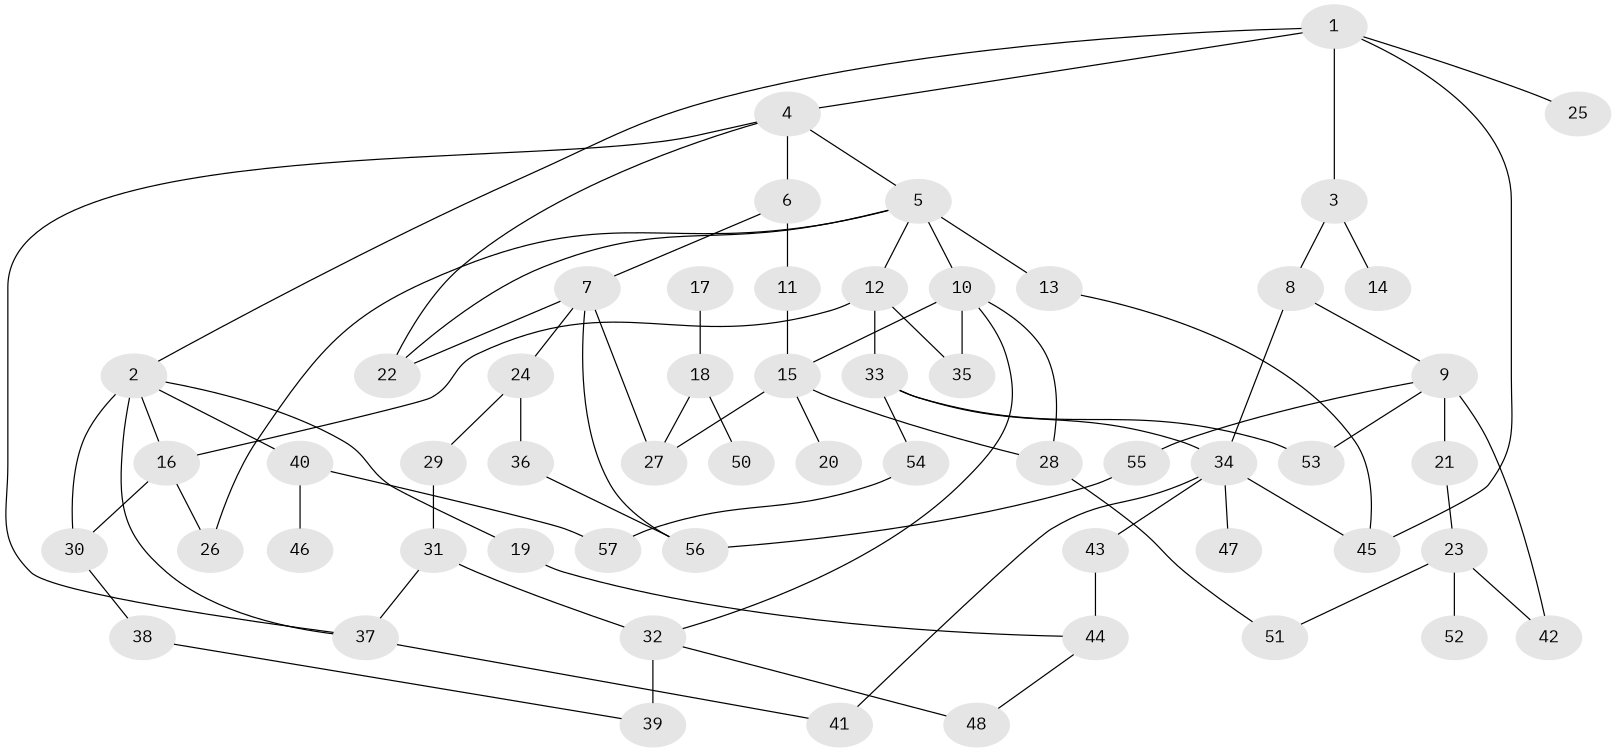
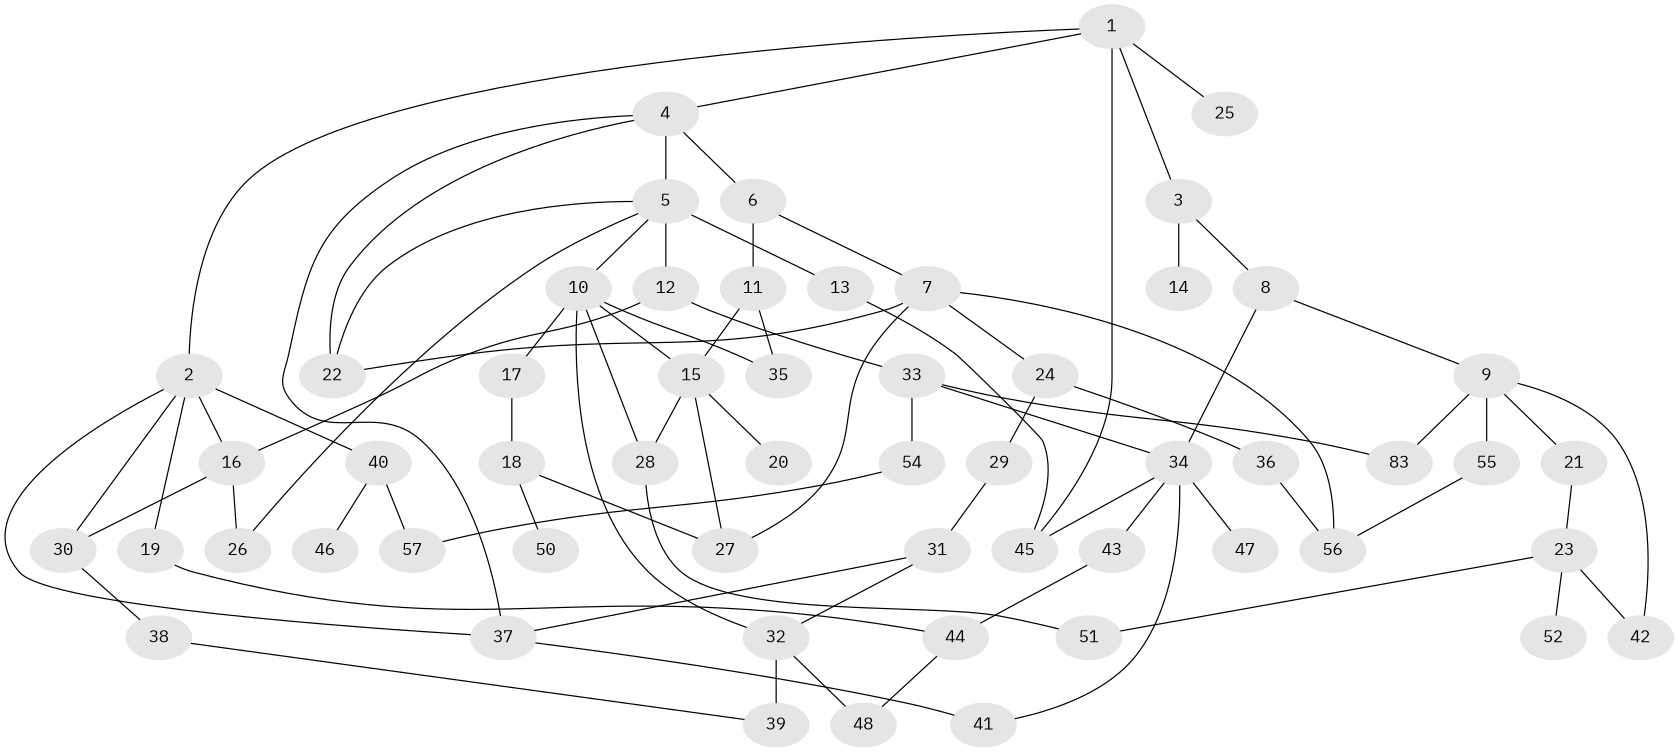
edge "10" -- "17": added
edge "12" -- "35": now "11" -- "35"
node "53": label "53" -> "83"
